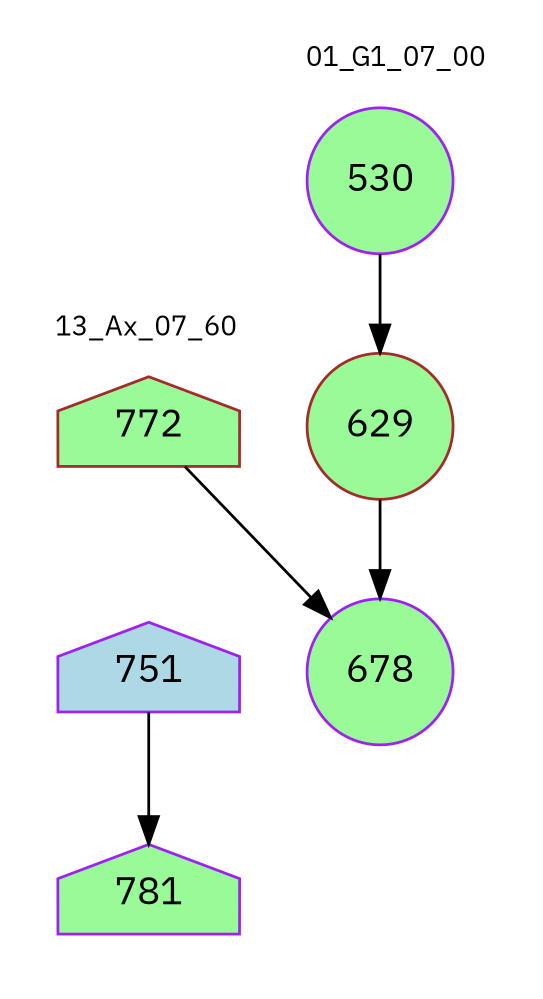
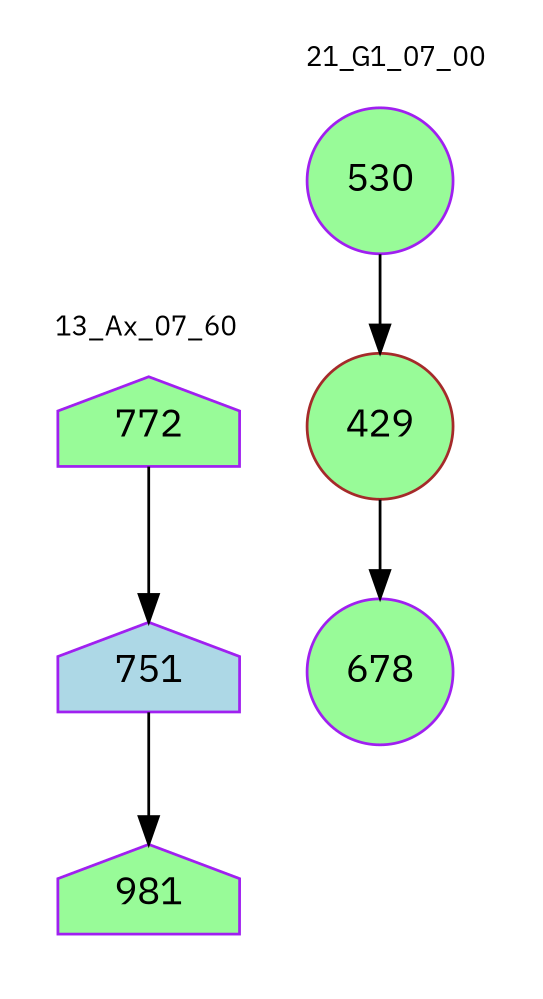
cluster "01_G1_07_00": label "01_G1_07_00" -> "21_G1_07_00"
node "772": color brown -> purple
node "629": label "629" -> "429"
edge "772" -> "678": now "772" -> "751"
node "781": label "781" -> "981"
